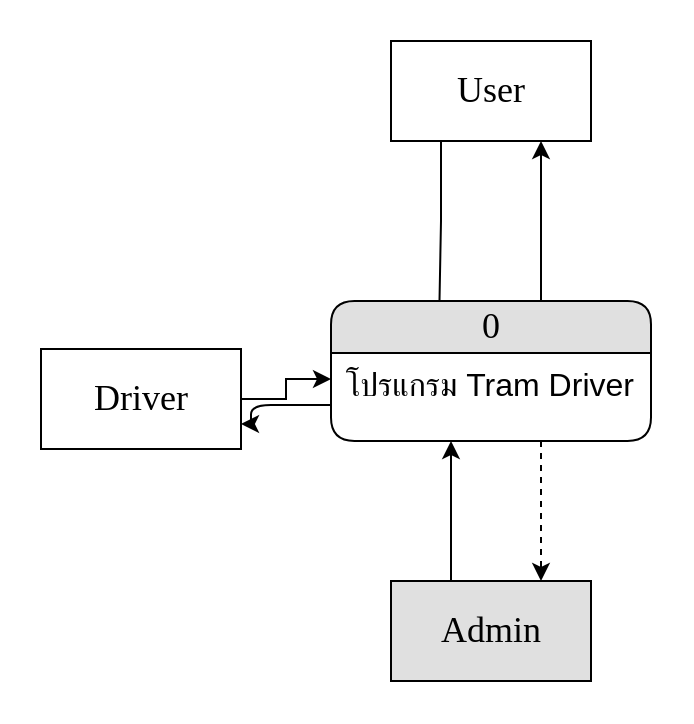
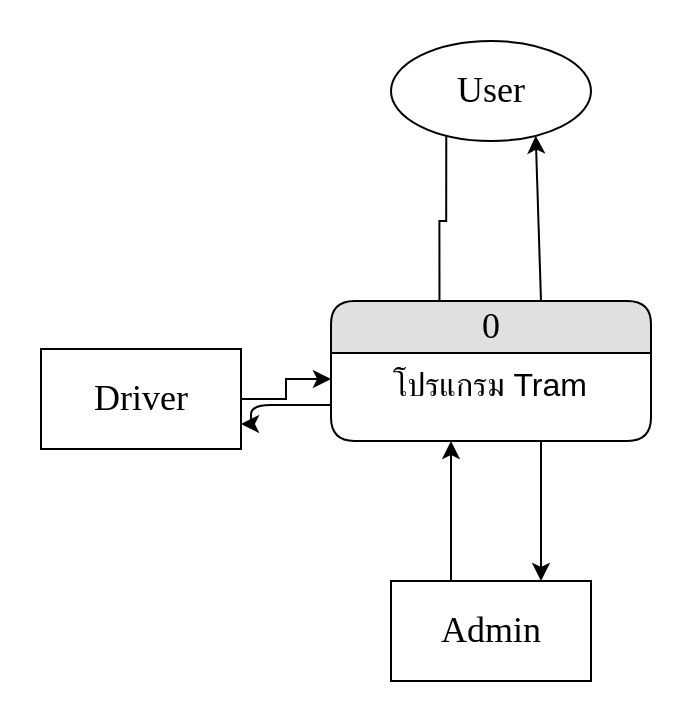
node "User": shape rectangle -> ellipse
node "โปรแกรม Tram Driver": label "โปรแกรม Tram Driver" -> "โปรแกรม Tram Tracking"
edge "0" -> "Admin": style dashed -> solid
node "Admin": fillcolor #e0e0e0 -> #ffffff
